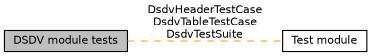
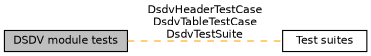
node "Test module": label "Test module" -> "Test suites"
